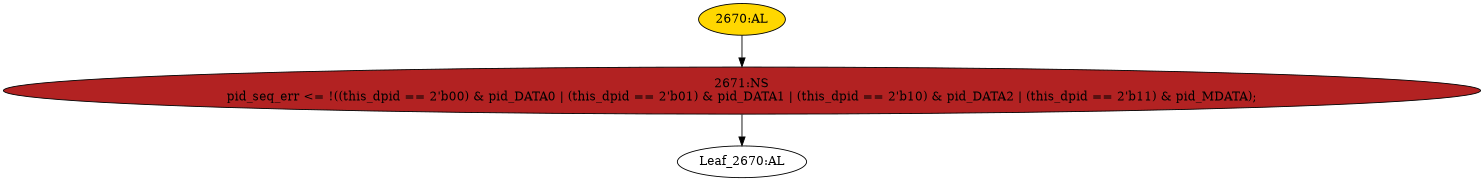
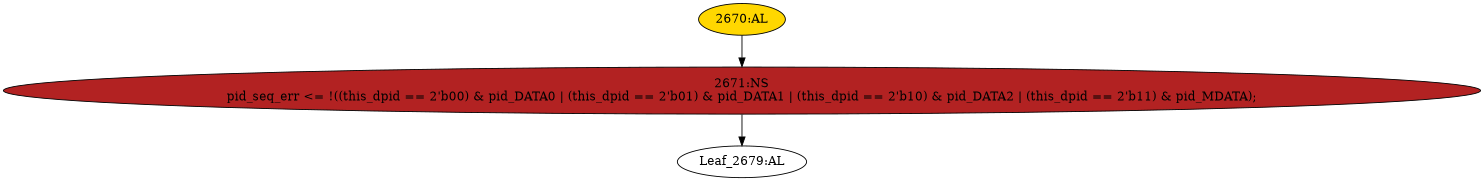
node "Leaf_2670:AL": label "Leaf_2670:AL" -> "Leaf_2679:AL"
